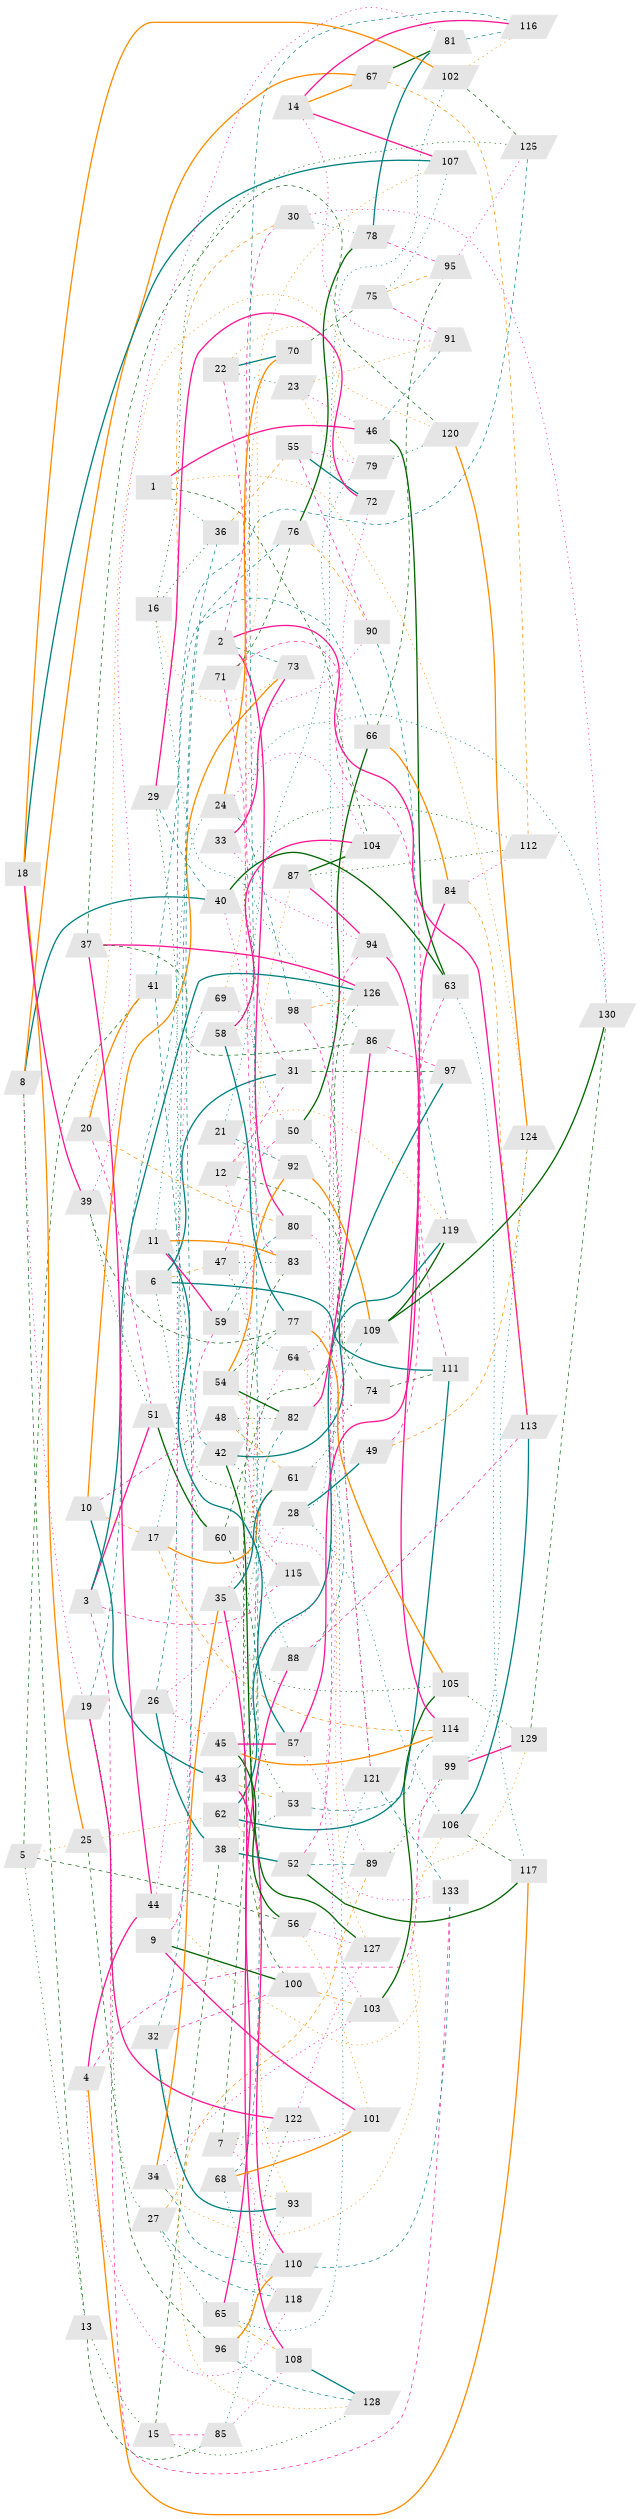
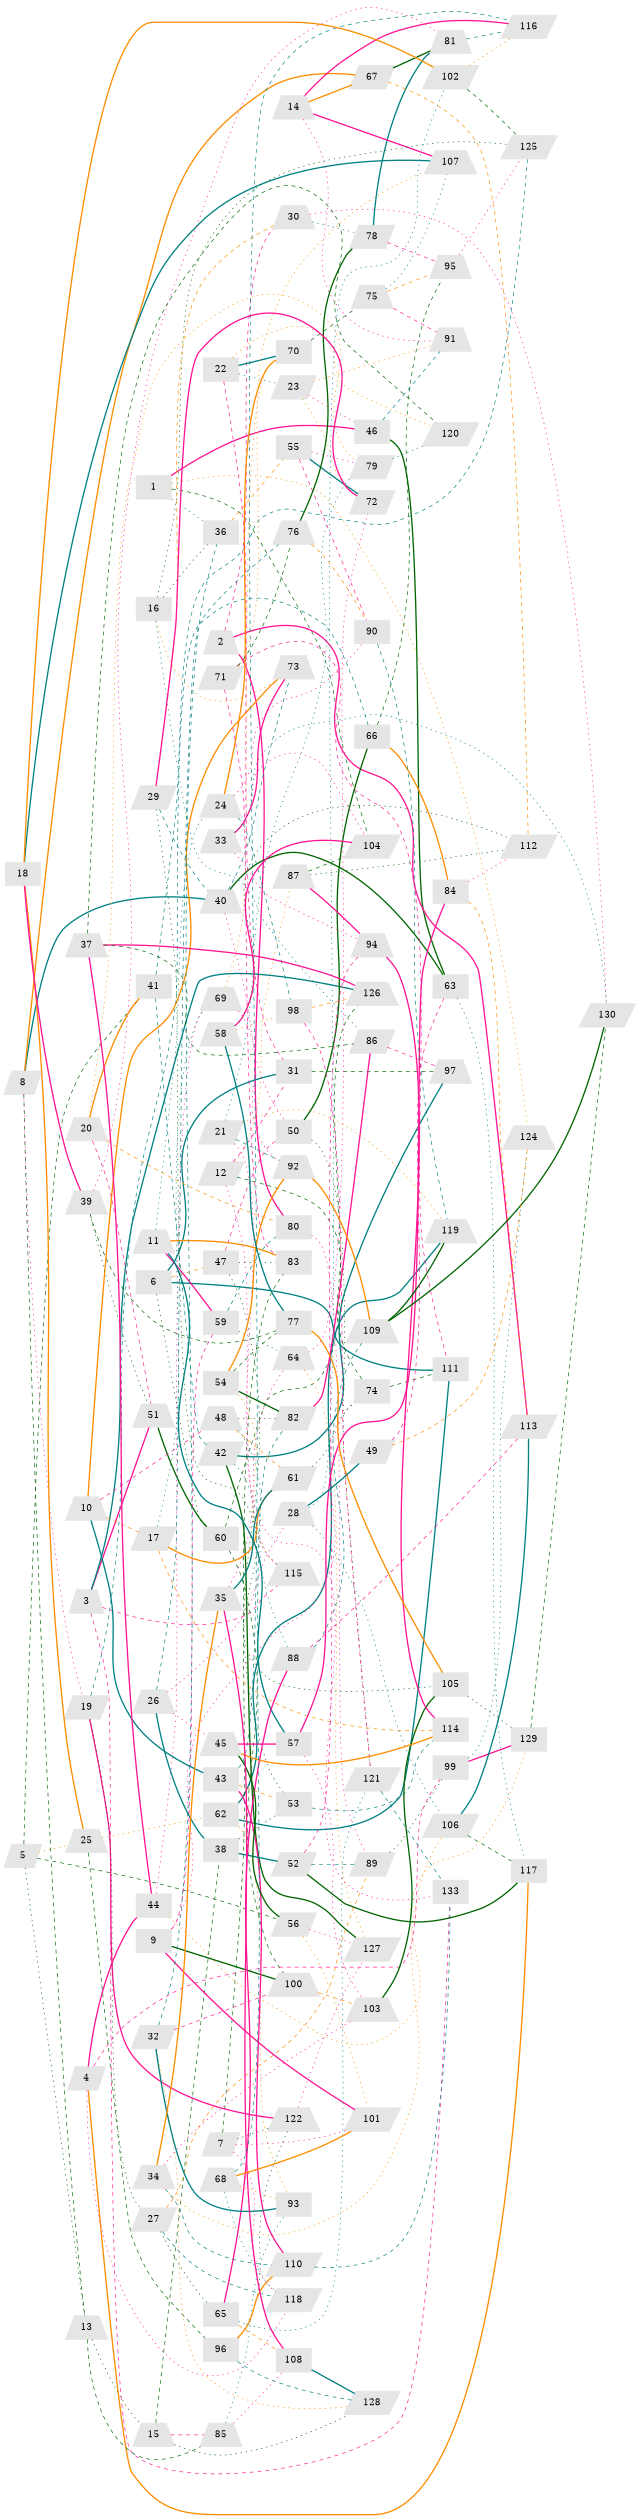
edge "2" -- "73": now "40" -- "73"
edge "120" -- "124": removed
edge "104" -- "87": style bold -> dashed
